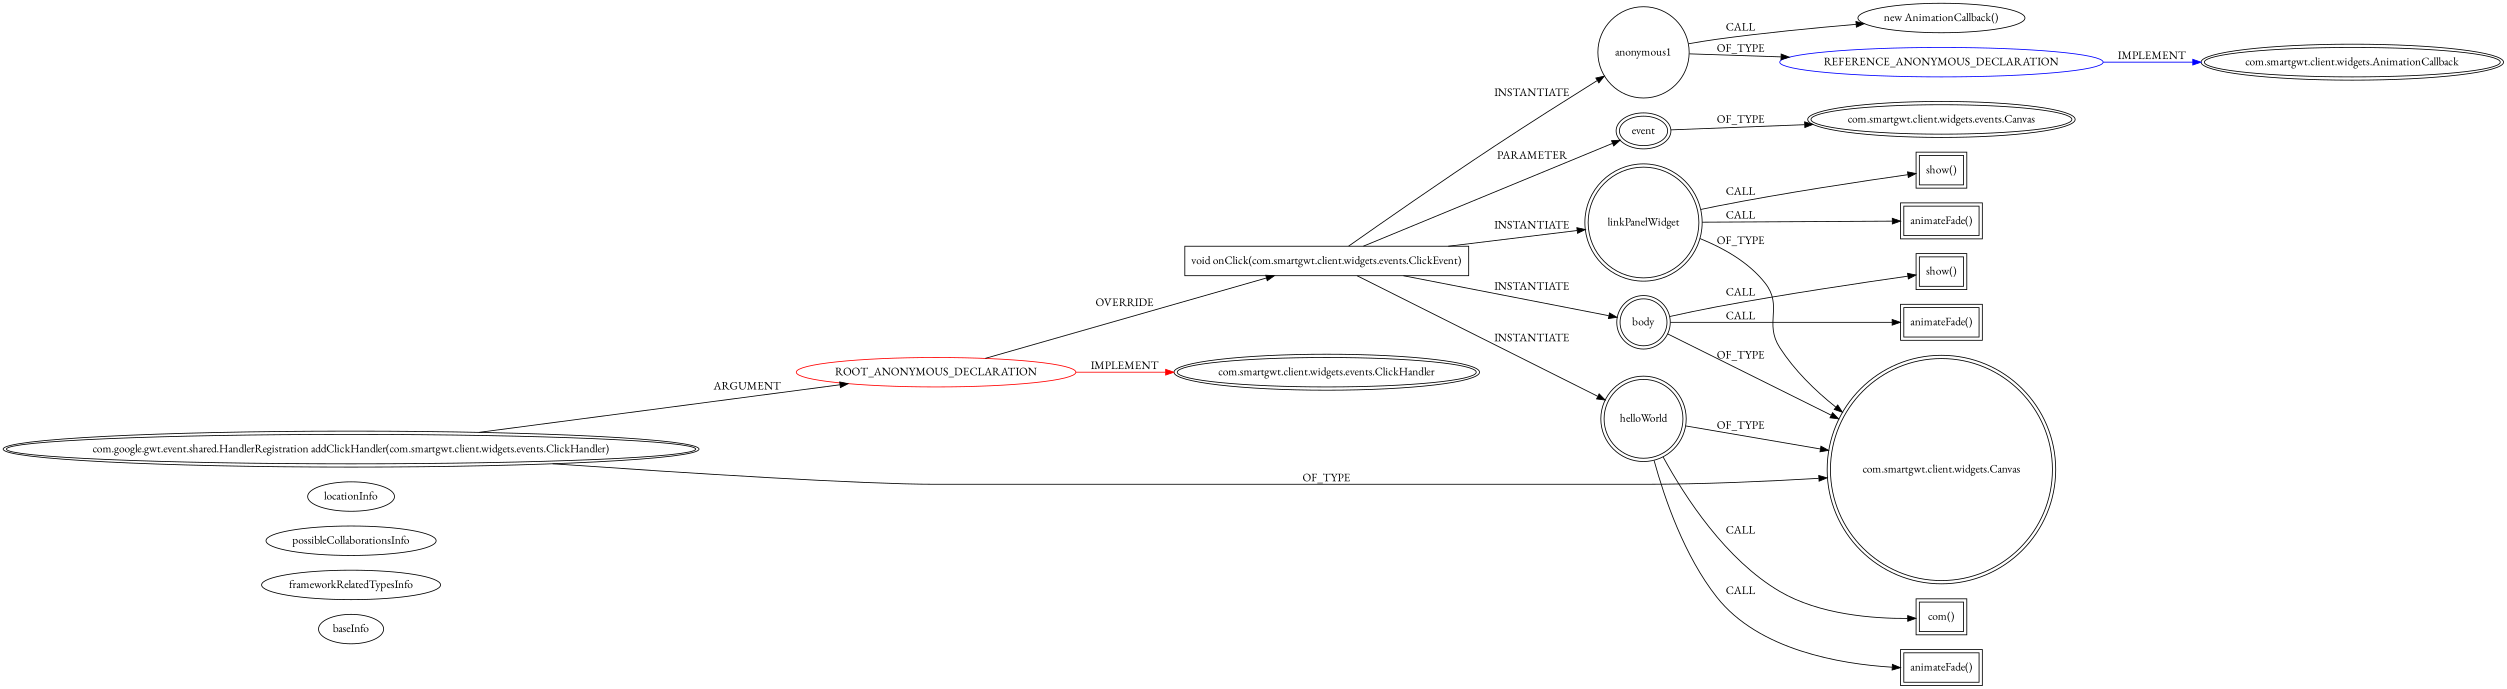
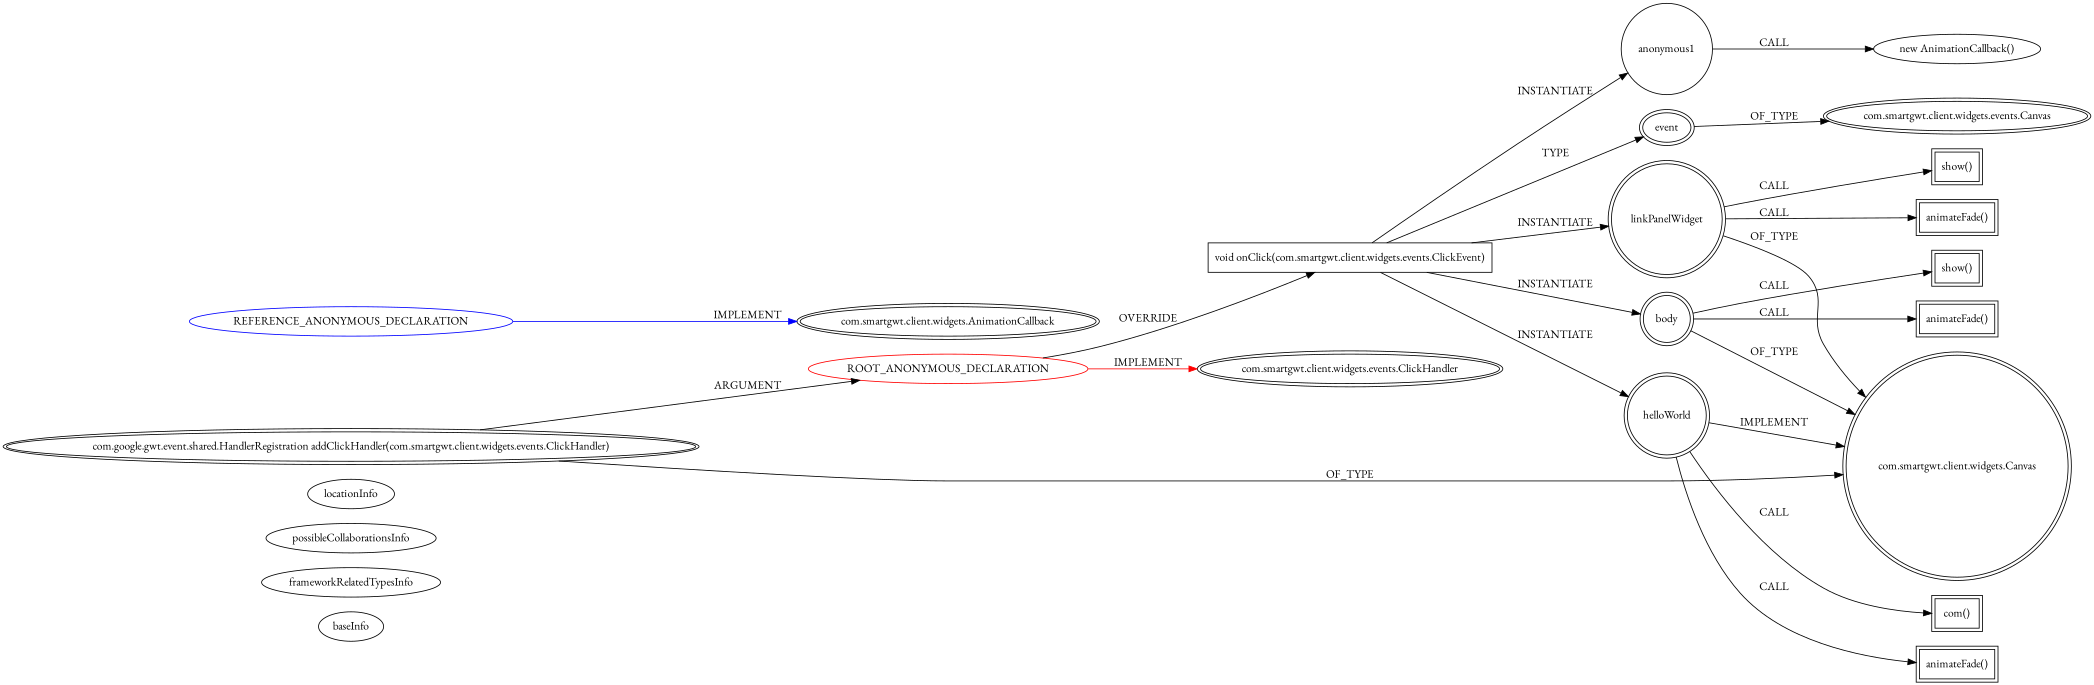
edge "anonymous1" -> "REFERENCE_ANONYMOUS_DECLARATION": removed, label "OF_TYPE"
edge "void onClick(com.smartgwt.client.widgets.events.ClickEvent)" -> "event": label "PARAMETER" -> "TYPE"
edge "helloWorld" -> "com.smartgwt.client.widgets.Canvas": label "OF_TYPE" -> "IMPLEMENT"
